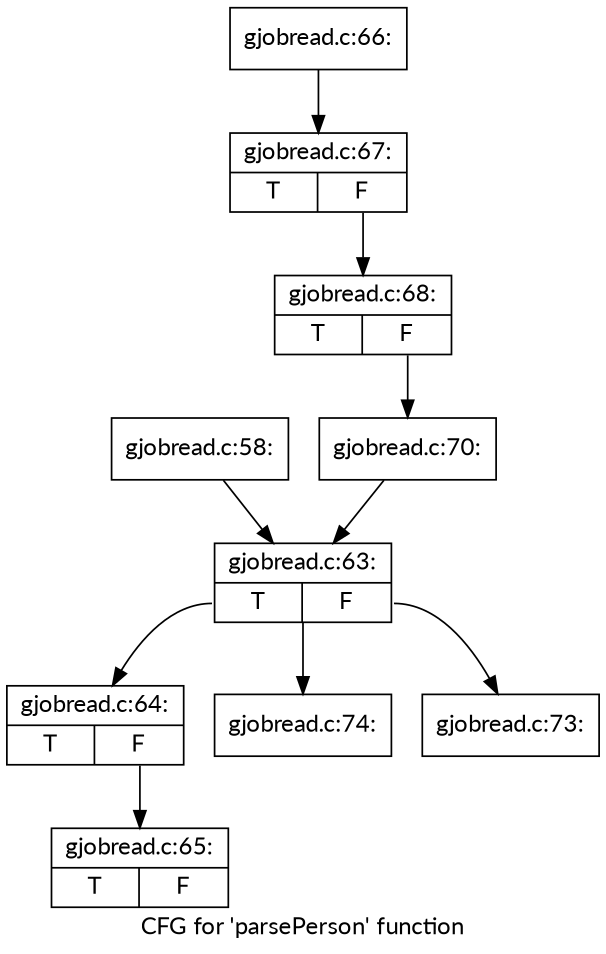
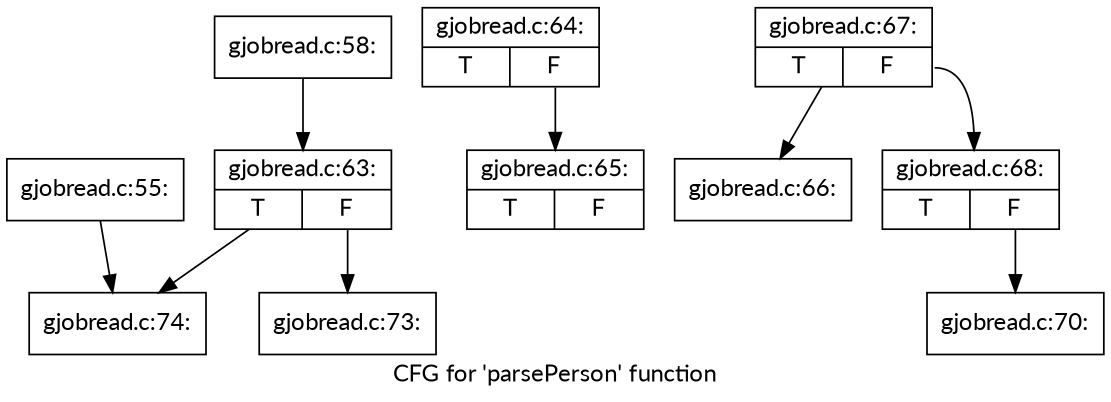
edge "gjobread.c:66:" -> "gjobread.c:67:": reversed
node "gjobread.c:55:": added
edge "gjobread.c:70:" -> "gjobread.c:63:": removed
edge "gjobread.c:63:" -> "gjobread.c:64:": removed
